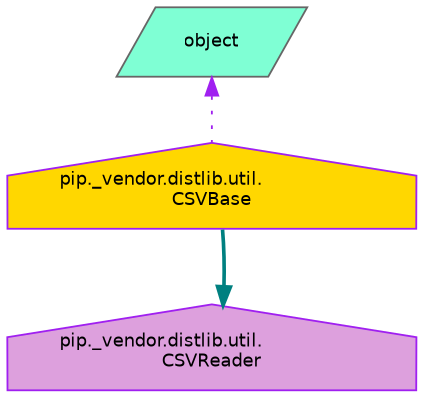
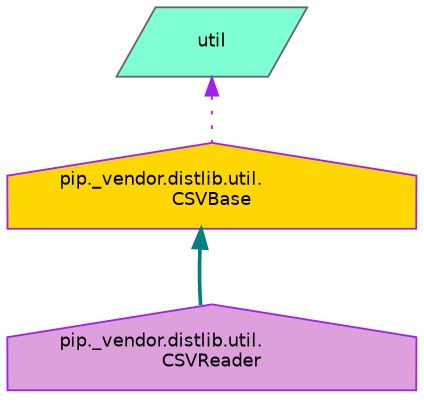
node "object": label "object" -> "util"
edge "pip._vendor.distlib.util. CSVBase" -> "pip._vendor.distlib.util. CSVReader": reversed
